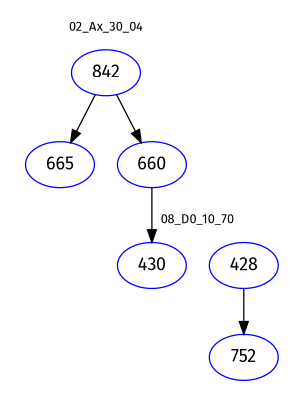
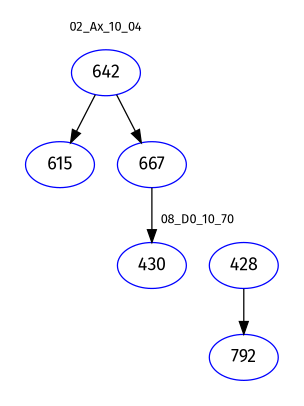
cluster "02_Ax_30_04": label "02_Ax_30_04" -> "02_Ax_10_04"
node "842": label "842" -> "642"
node "665": label "665" -> "615"
node "660": label "660" -> "667"
node "752": label "752" -> "792"
